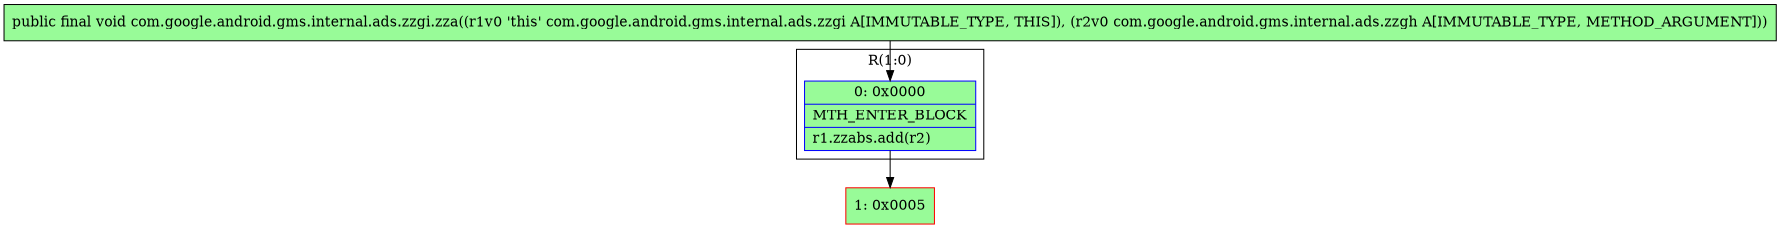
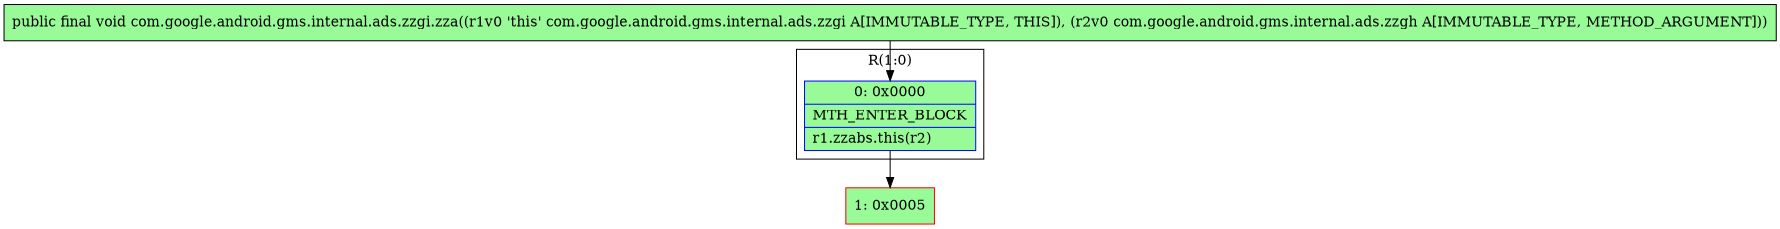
node "0: 0x0000": text "r1.zzabs.add(r2)" -> "r1.zzabs.this(r2)"
